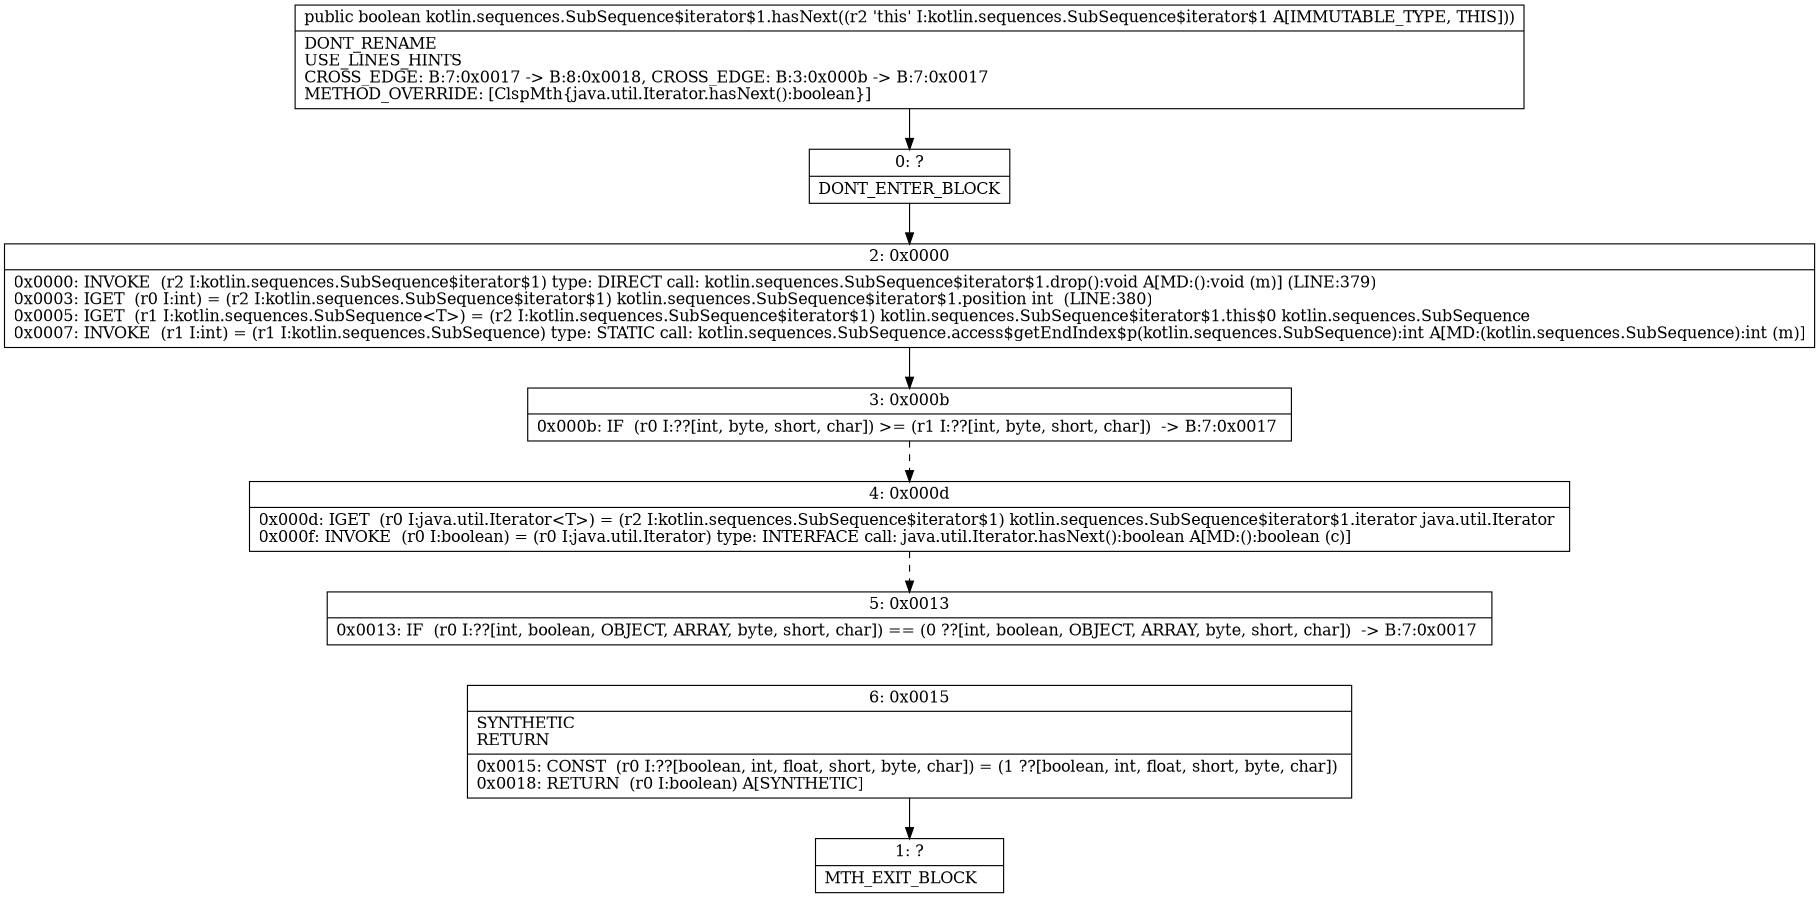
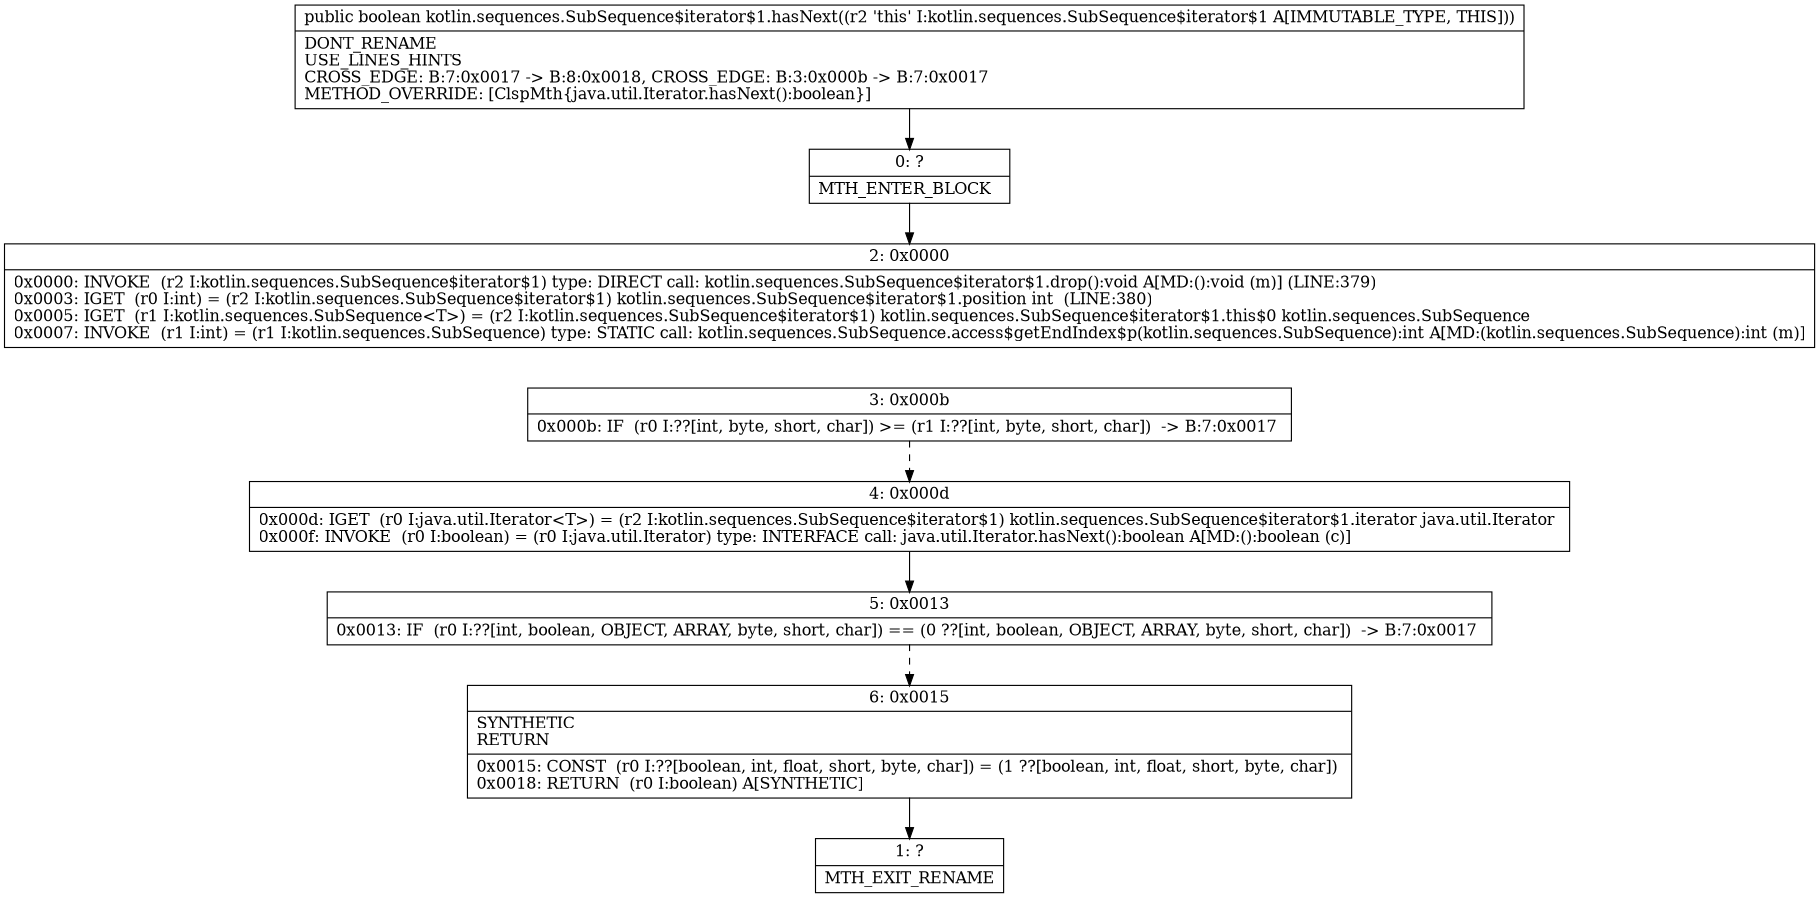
node "0: ?": text "DONT_ENTER_BLOCK" -> "MTH_ENTER_BLOCK"
edge "2: 0x0000" -> "3: 0x000b": removed
edge "4: 0x000d" -> "5: 0x0013": style dashed -> solid
edge "5: 0x0013" -> "6: 0x0015": added
node "1: ?": text "MTH_EXIT_BLOCK" -> "MTH_EXIT_RENAME"
